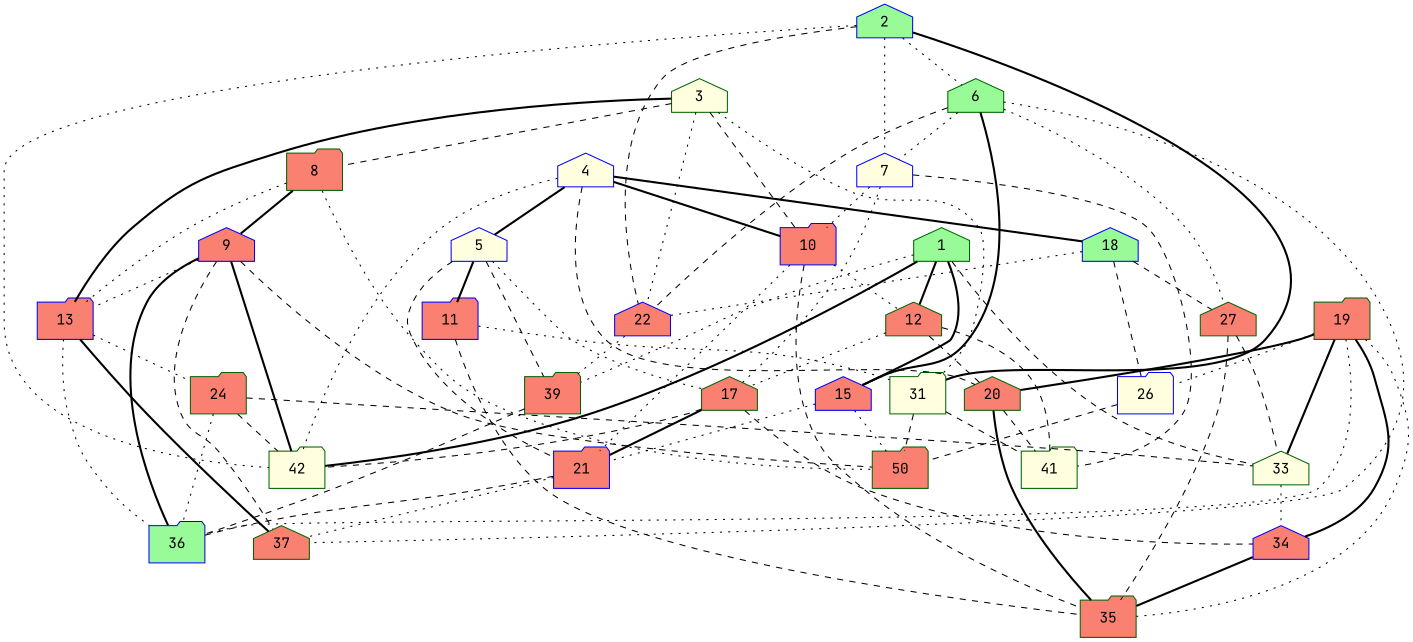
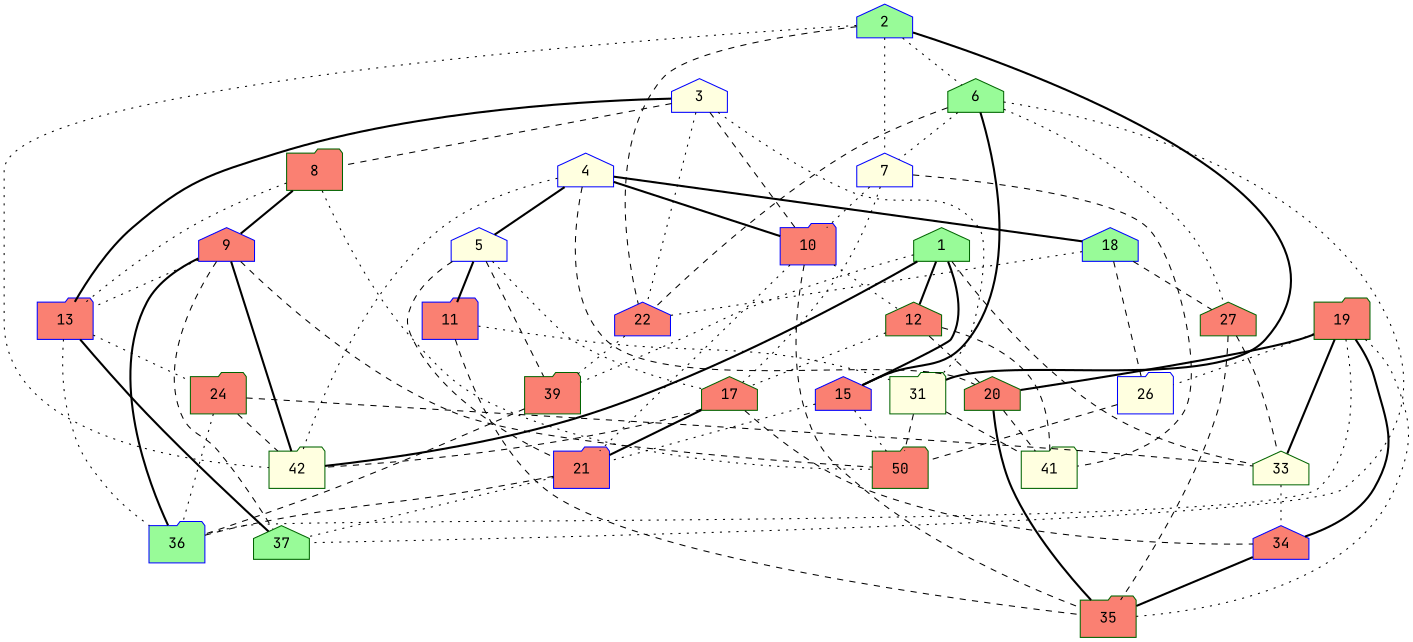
node "3": color darkgreen -> blue
node "37": fillcolor salmon -> palegreen
